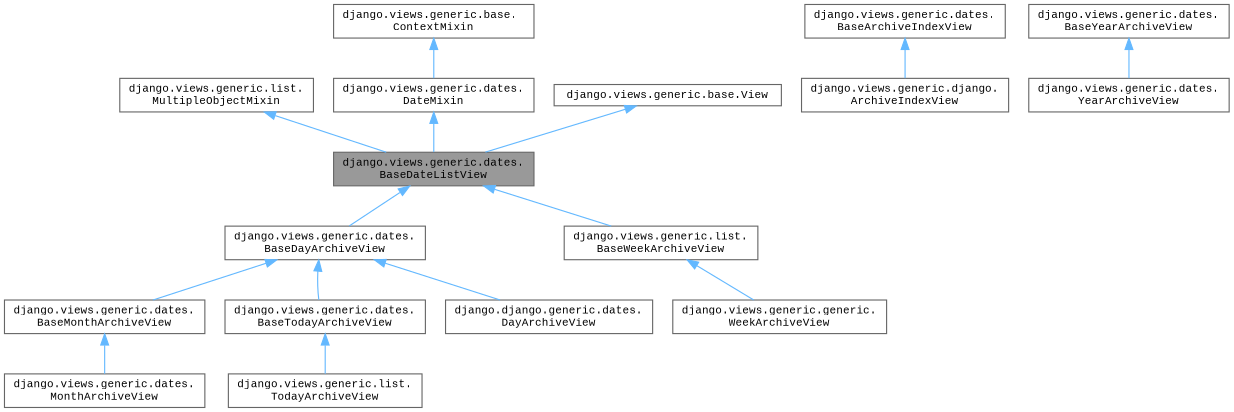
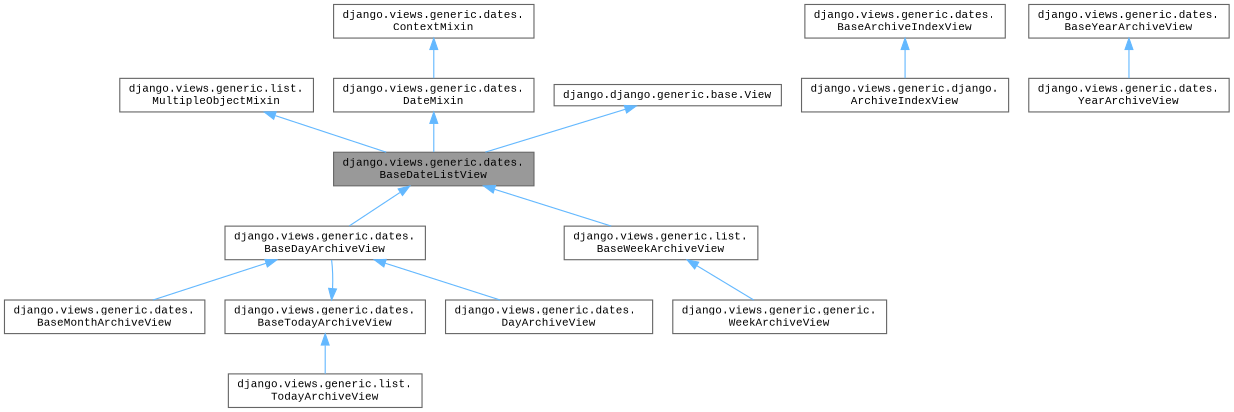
node "django.views.generic.base. ContextMixin": label "django.views.generic.base. ContextMixin" -> "django.views.generic.dates. ContextMixin"
node "django.views.generic.base.View": label "django.views.generic.base.View" -> "django.django.generic.base.View"
edge "django.views.generic.dates. BaseTodayArchiveView" -> "django.views.generic.dates. BaseDayArchiveView": reversed
node "django.django.generic.dates. DayArchiveView": label "django.django.generic.dates. DayArchiveView" -> "django.views.generic.dates. DayArchiveView"
node "django.views.generic.dates. MonthArchiveView": removed
